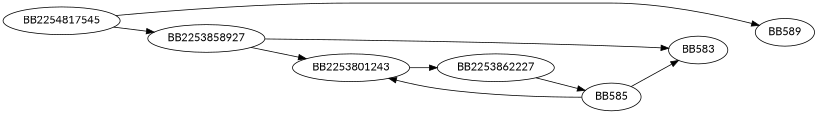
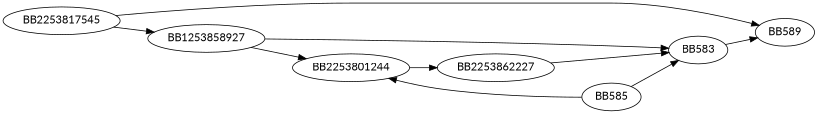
node "BB2254817545": label "BB2254817545" -> "BB2253817545"
node "BB2253858927": label "BB2253858927" -> "BB1253858927"
edge "BB583" -> "BB589": added
node "BB2253801243": label "BB2253801243" -> "BB2253801244"
edge "BB2253862227" -> "BB585": now "BB2253862227" -> "BB583"
